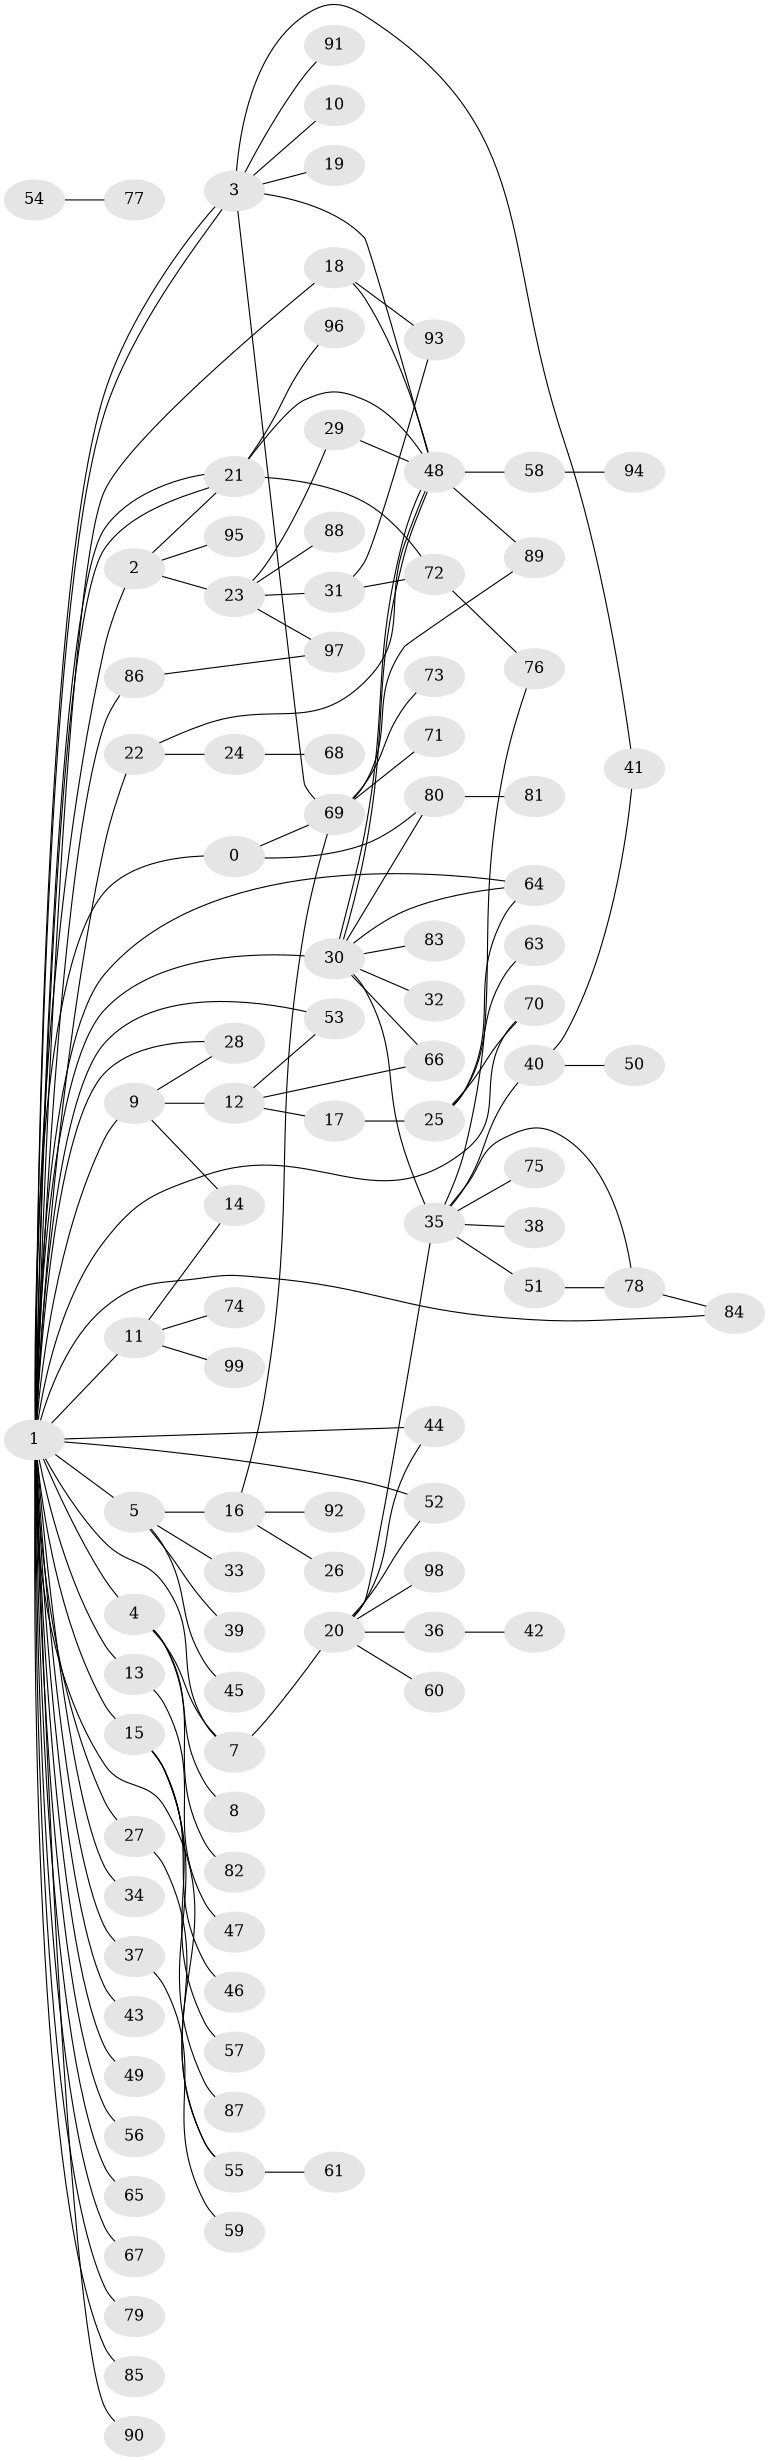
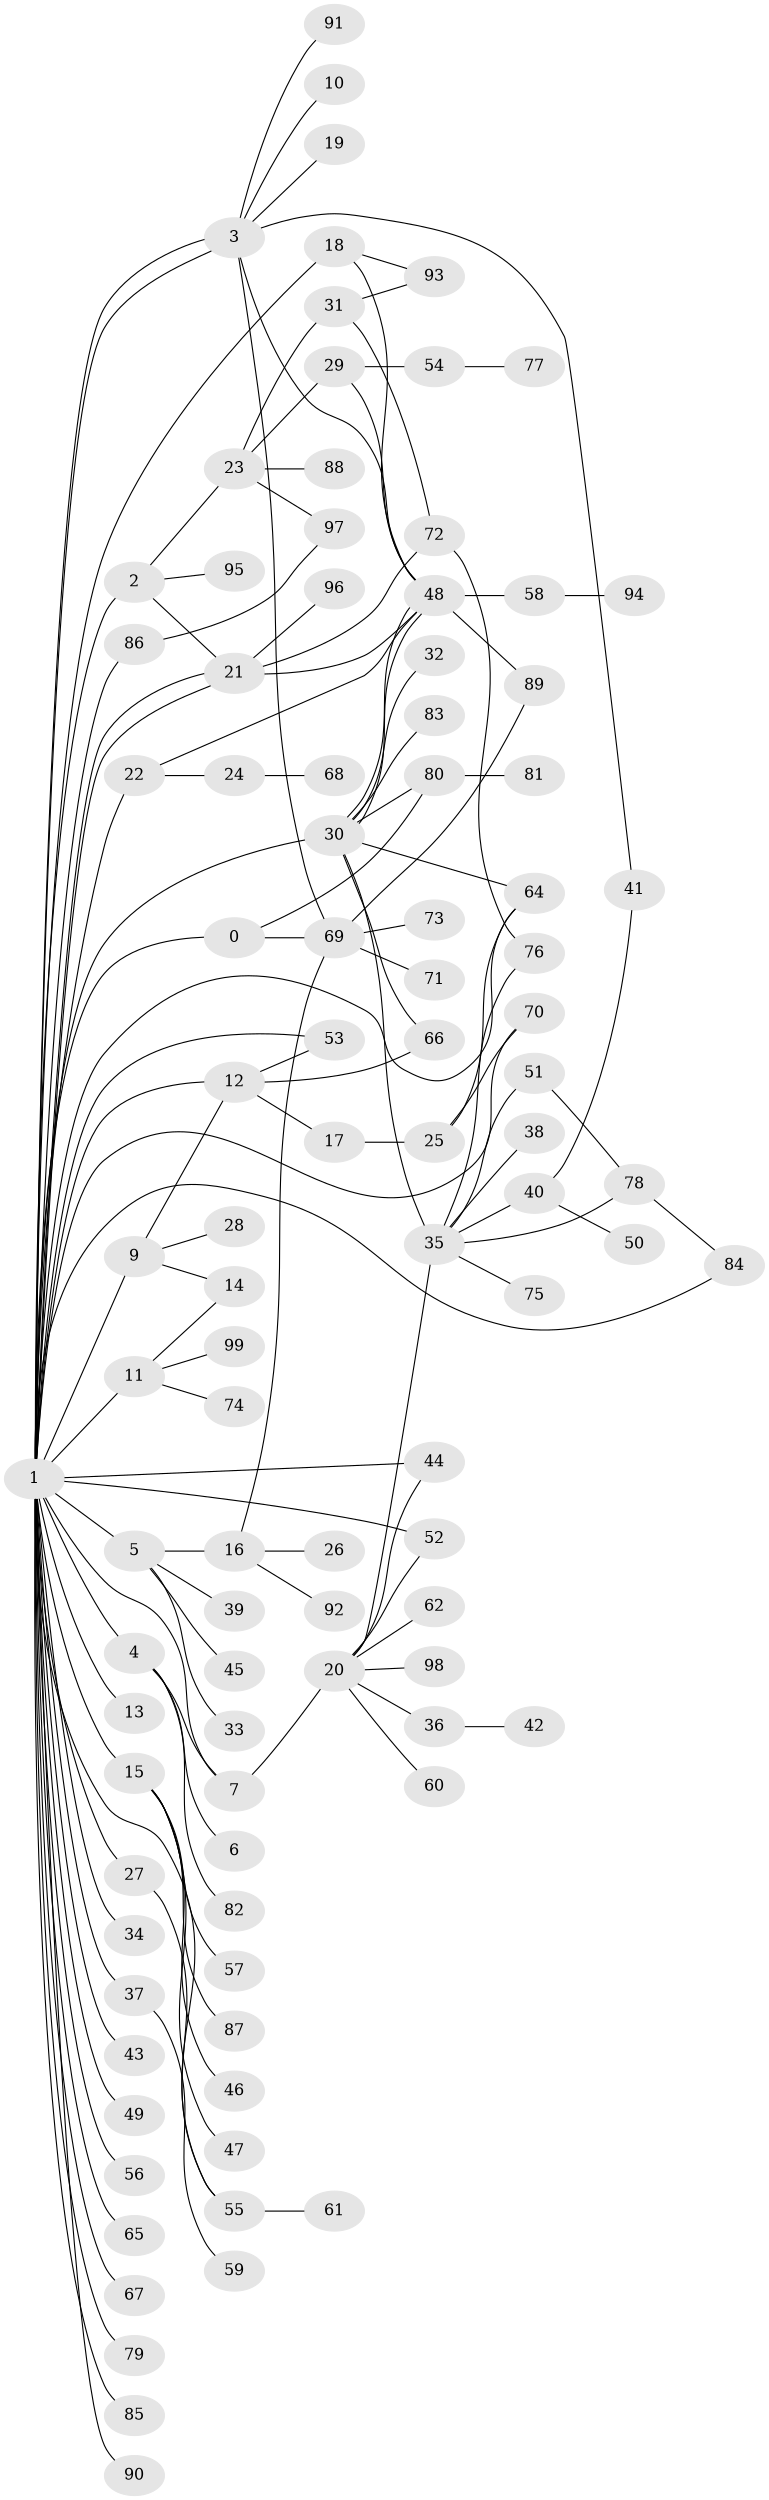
edge "29" -- "54": added
node "63": removed
edge "28" -- "1": now "12" -- "1"
node "62": added
edge "13" -- "47": now "15" -- "47"
node "8": label "8" -> "6"
